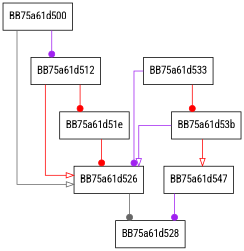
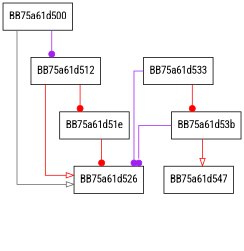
edge "BB75a61d53b" -> "BB75a61d526": arrowhead onormal -> dot
node "BB75a61d528": removed
